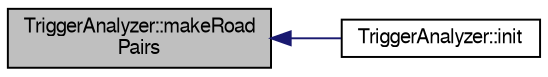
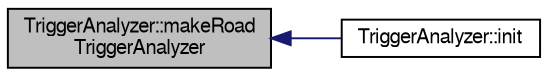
node "TriggerAnalyzer::makeRoad Pairs": label "TriggerAnalyzer::makeRoad Pairs" -> "TriggerAnalyzer::makeRoad TriggerAnalyzer"
